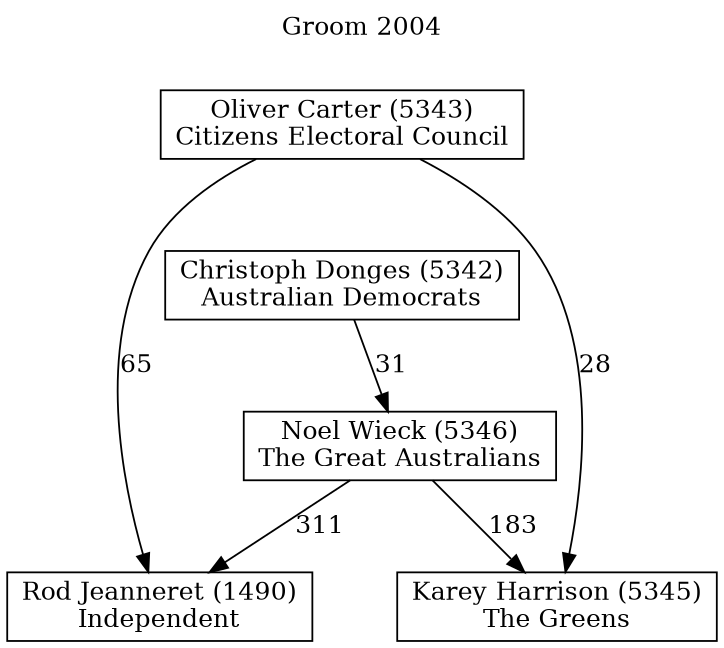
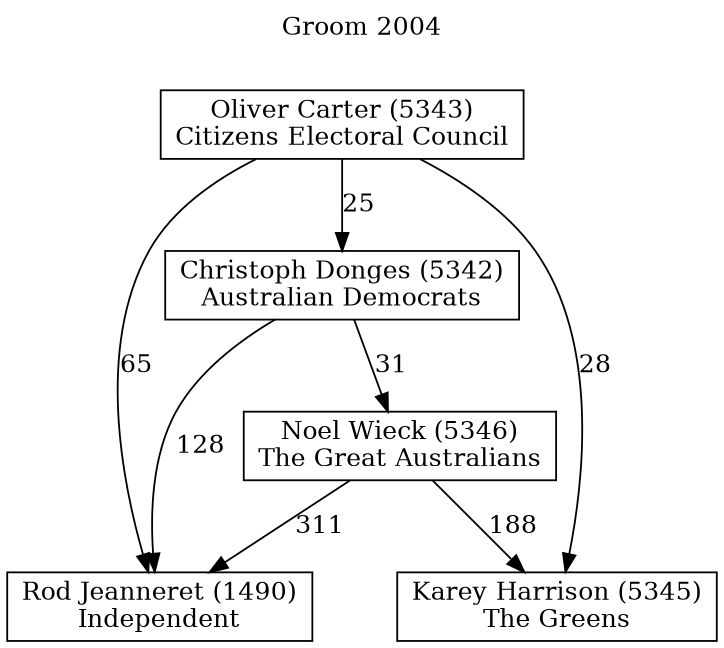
edge "Oliver Carter (5343) Citizens Electoral Council" -> "Christoph Donges (5342) Australian Democrats": added, label "25"
edge "Christoph Donges (5342) Australian Democrats" -> "Rod Jeanneret (1490) Independent": added, label "128"
edge "Noel Wieck (5346) The Great Australians" -> "Karey Harrison (5345) The Greens": label "183" -> "188"
